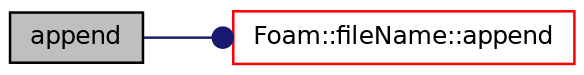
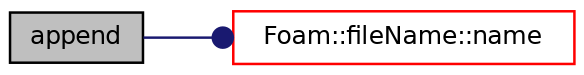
node "Foam::fileName::append": label "Foam::fileName::append" -> "Foam::fileName::name"
